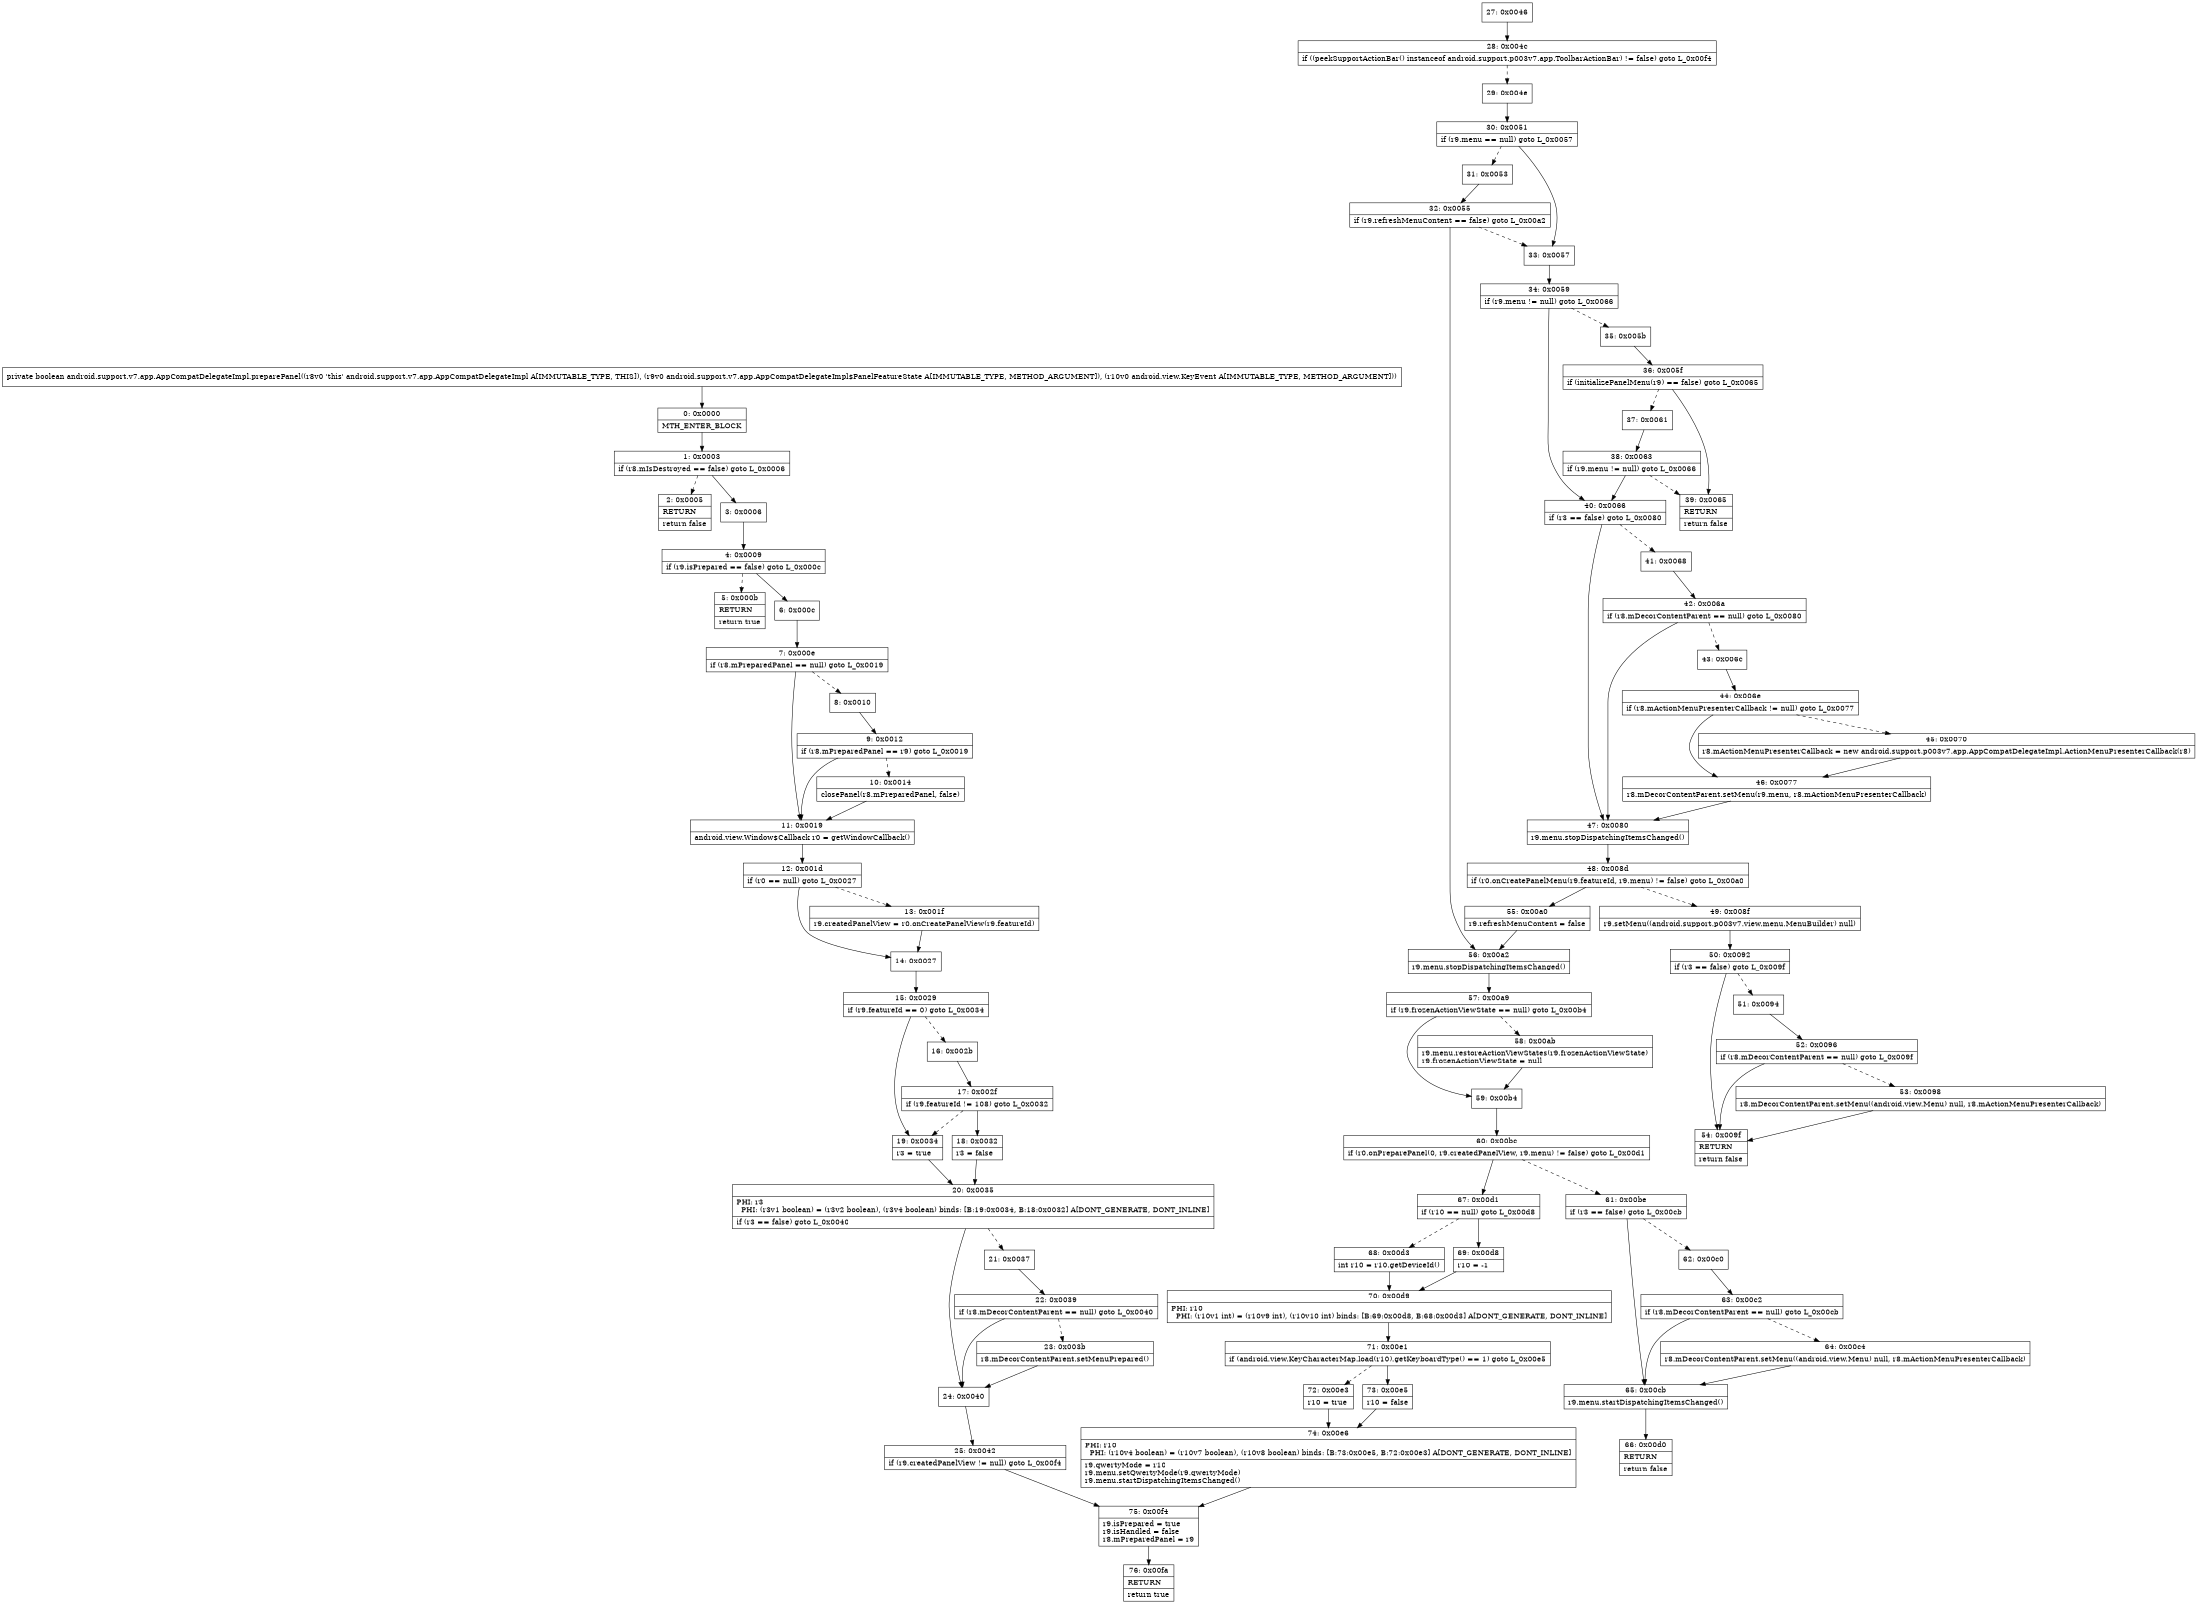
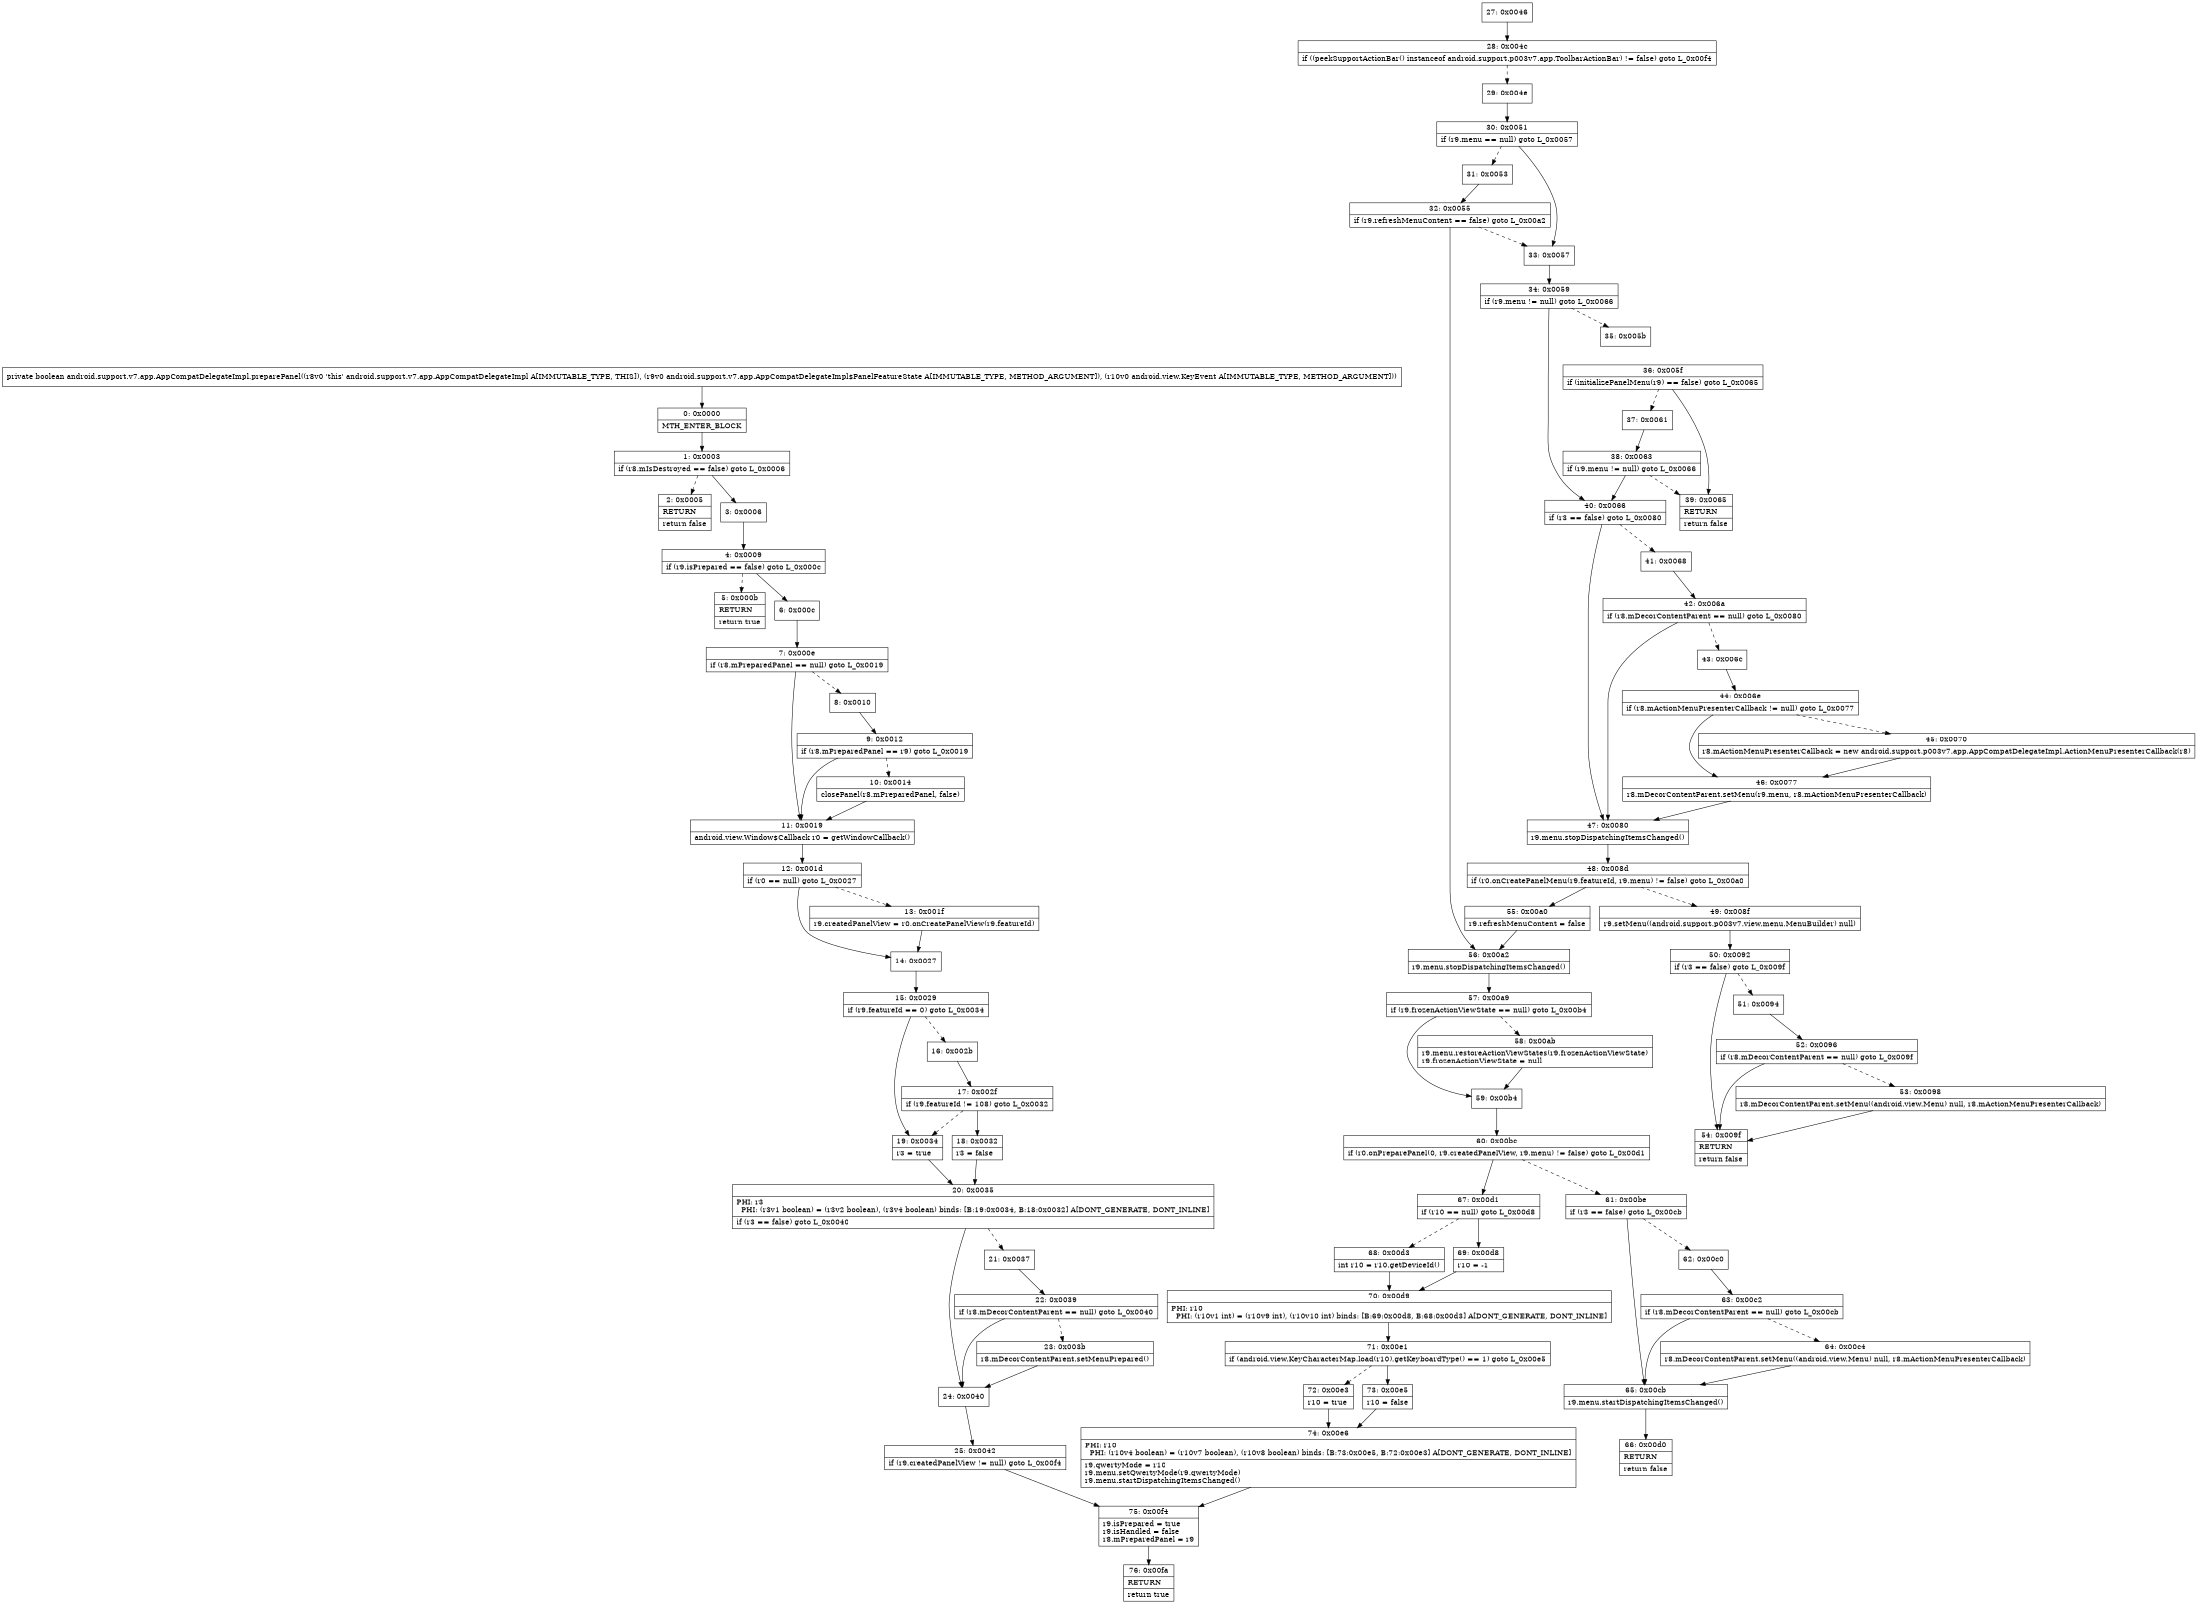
edge "35: 0x005b" -> "36: 0x005f": removed
